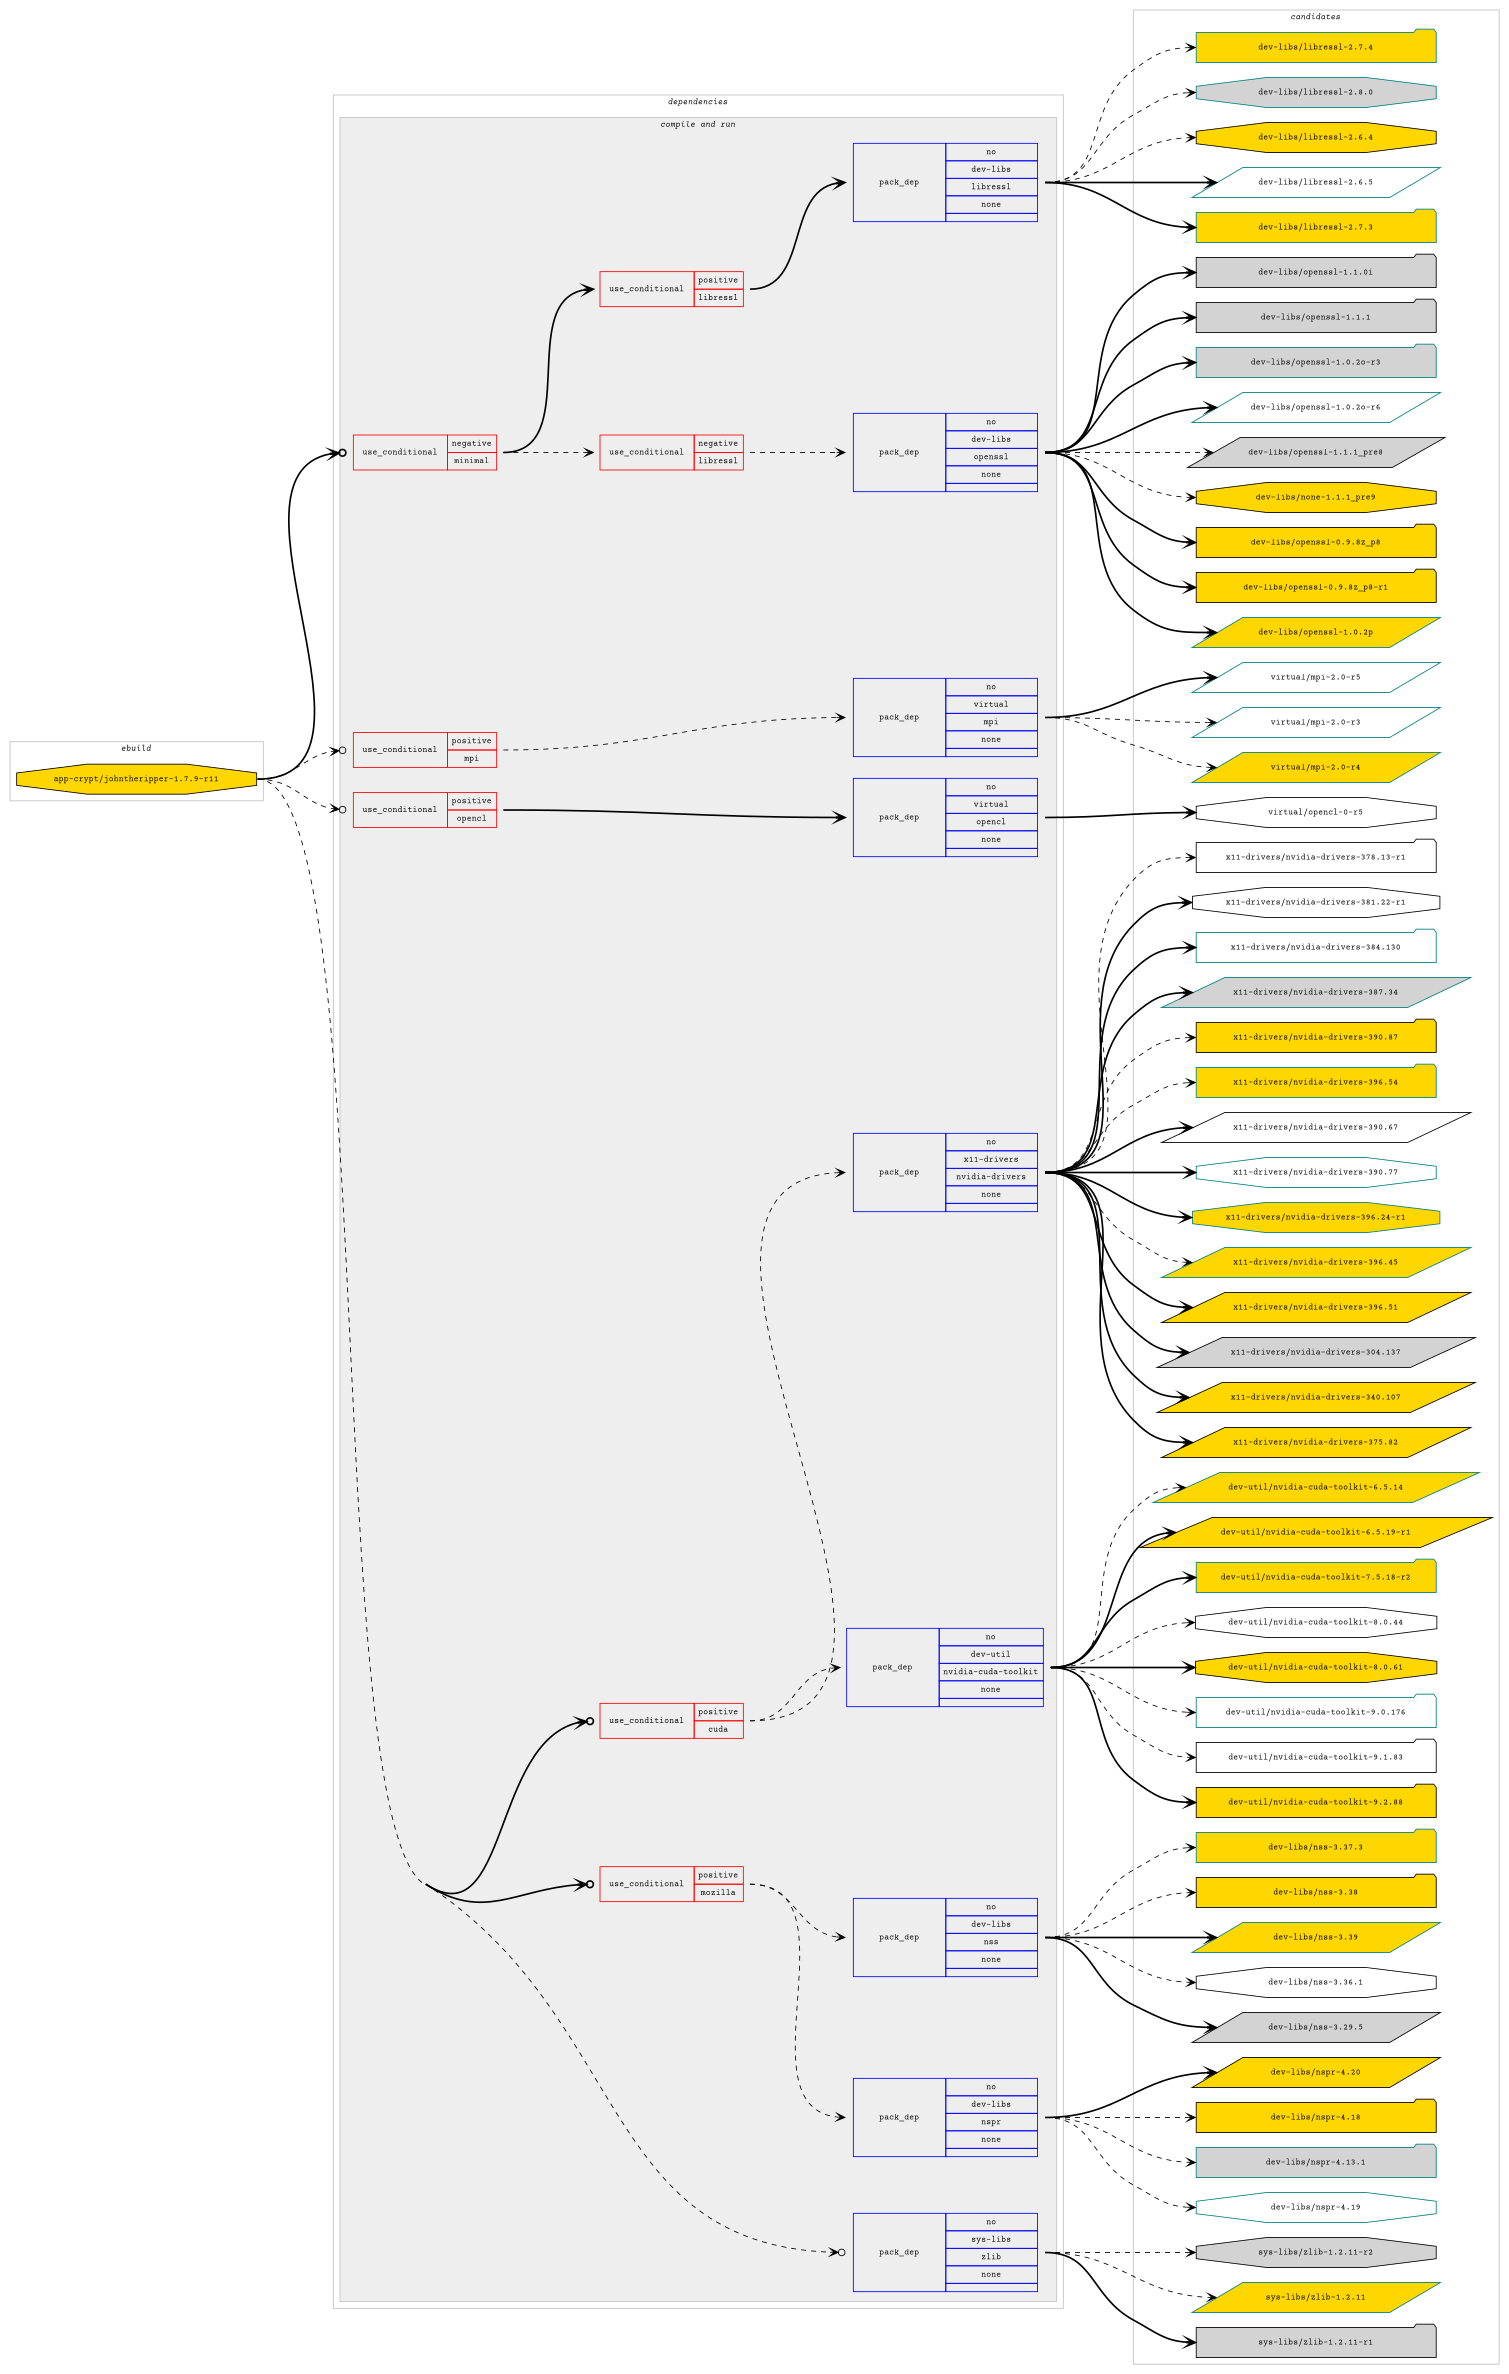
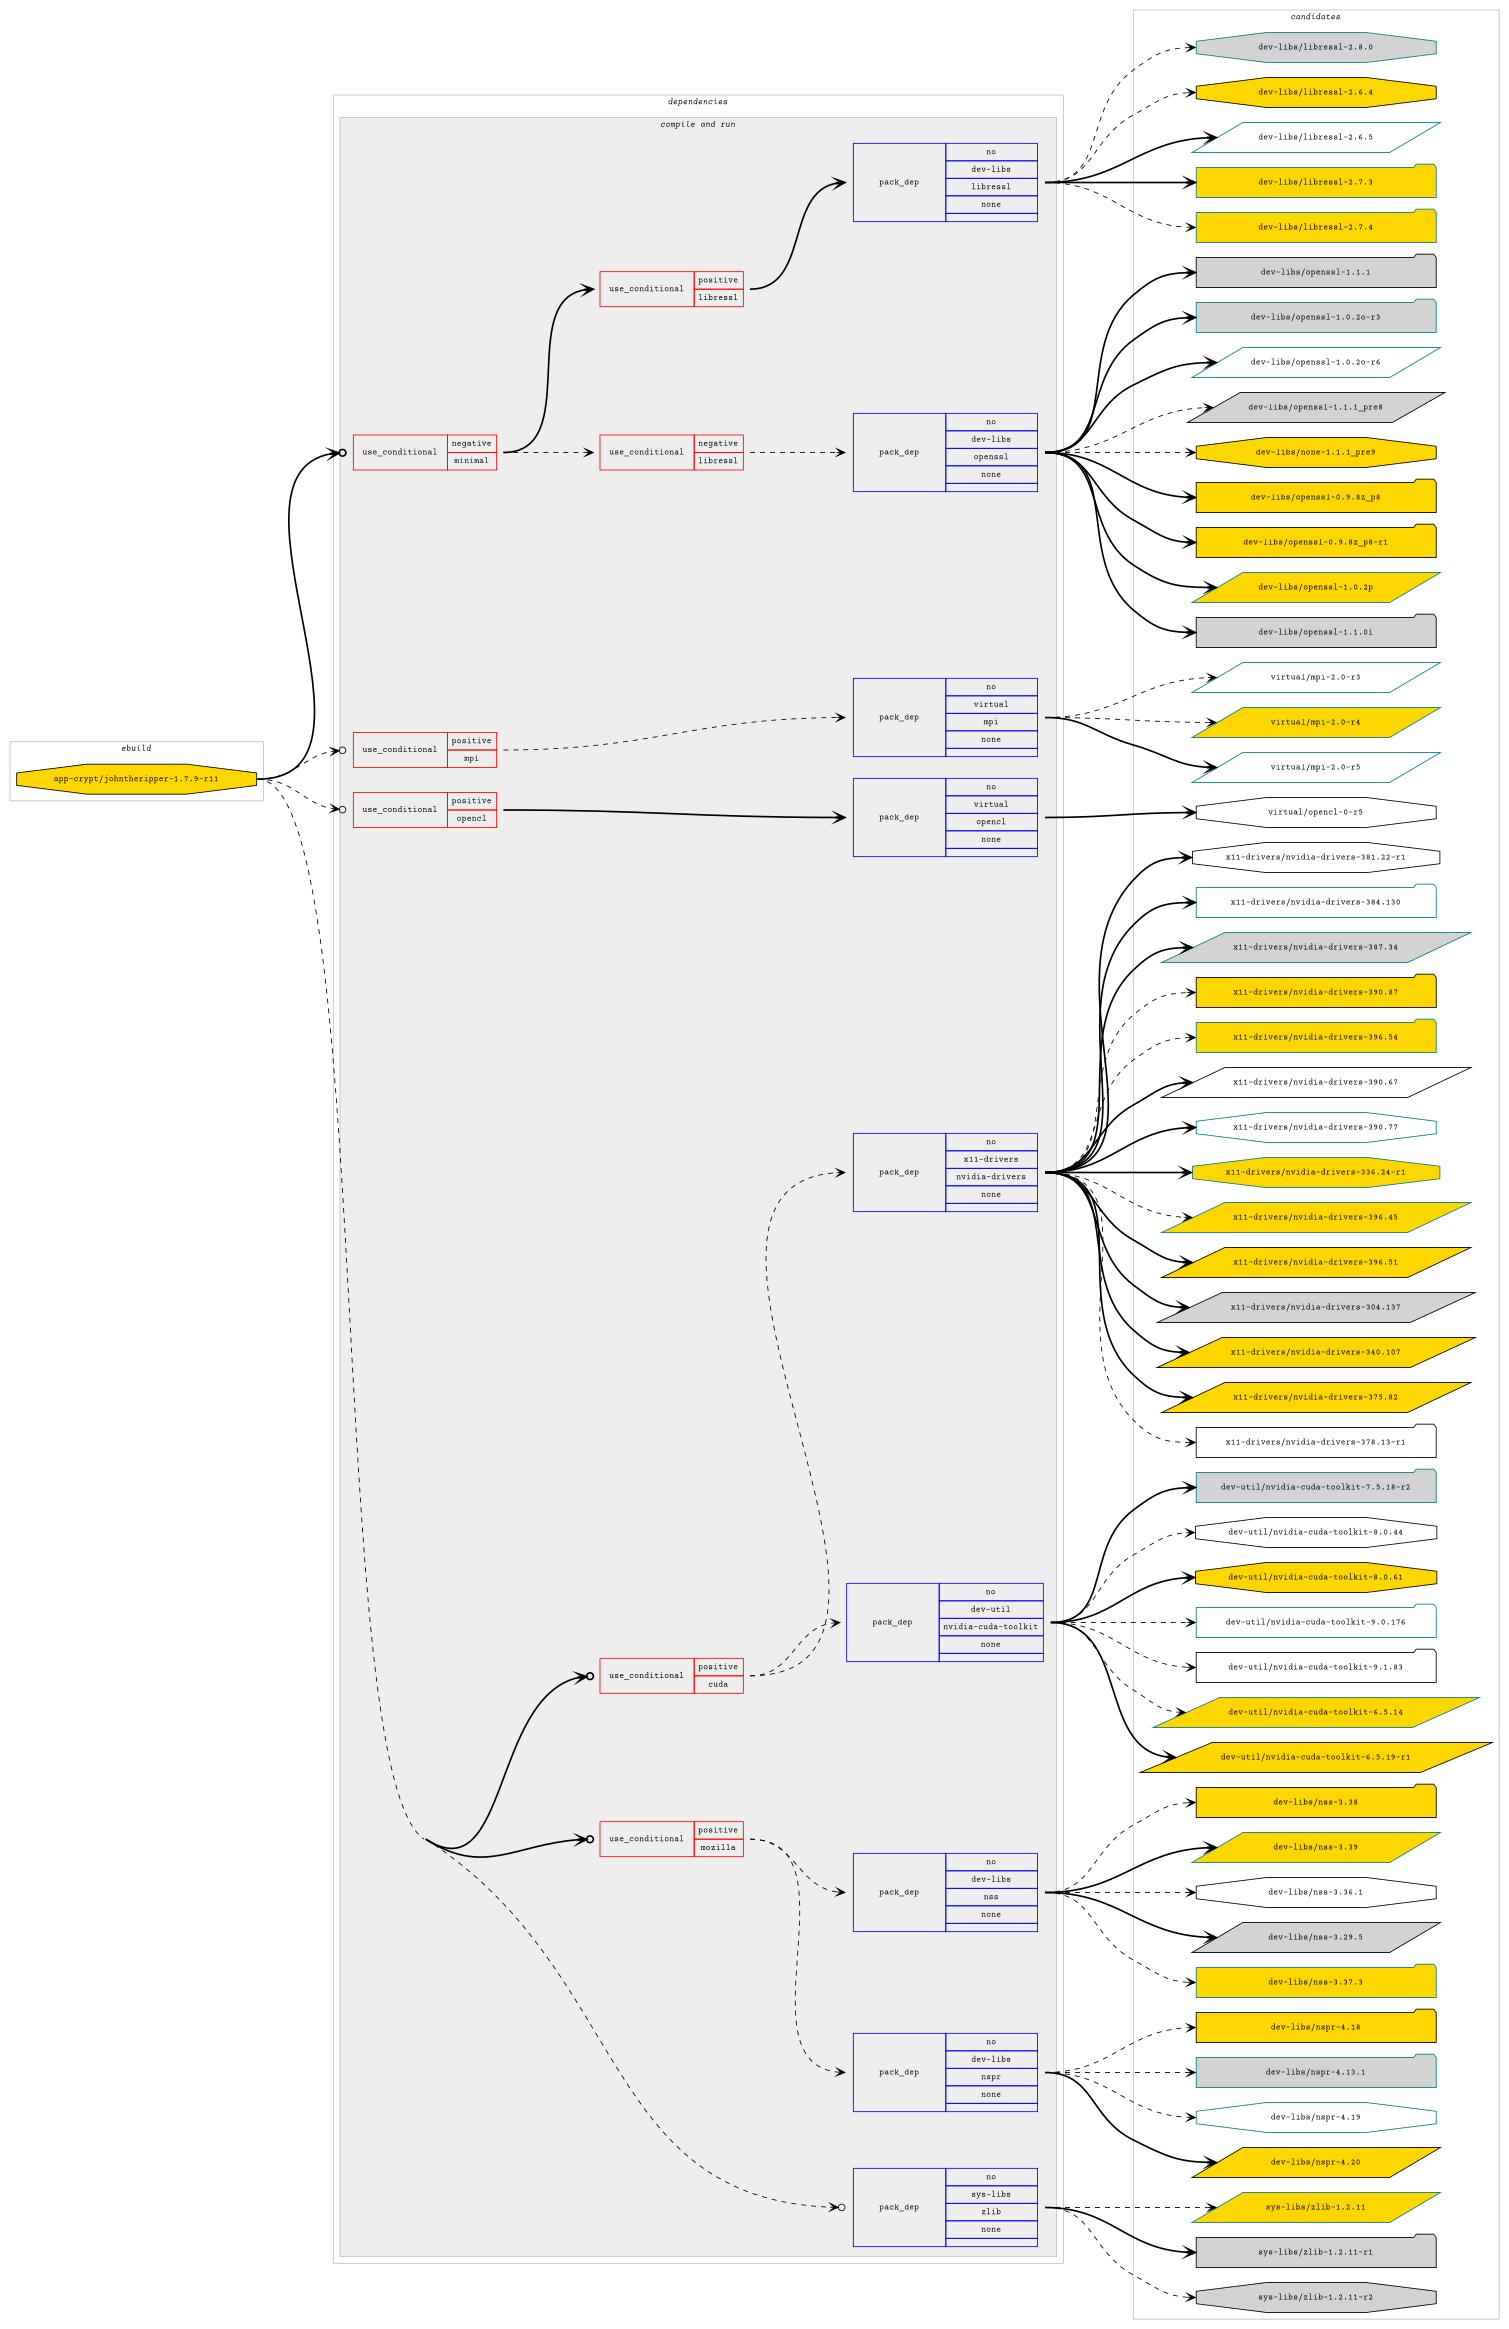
node "x11-drivers/nvidia-drivers-396.24-r1": label "x11-drivers/nvidia-drivers-396.24-r1" -> "x11-drivers/nvidia-drivers-336.24-r1"
node "dev-util/nvidia-cuda-toolkit-7.5.18-r2": fillcolor gold -> lightgrey
node "dev-util/nvidia-cuda-toolkit-9.2.88": removed
